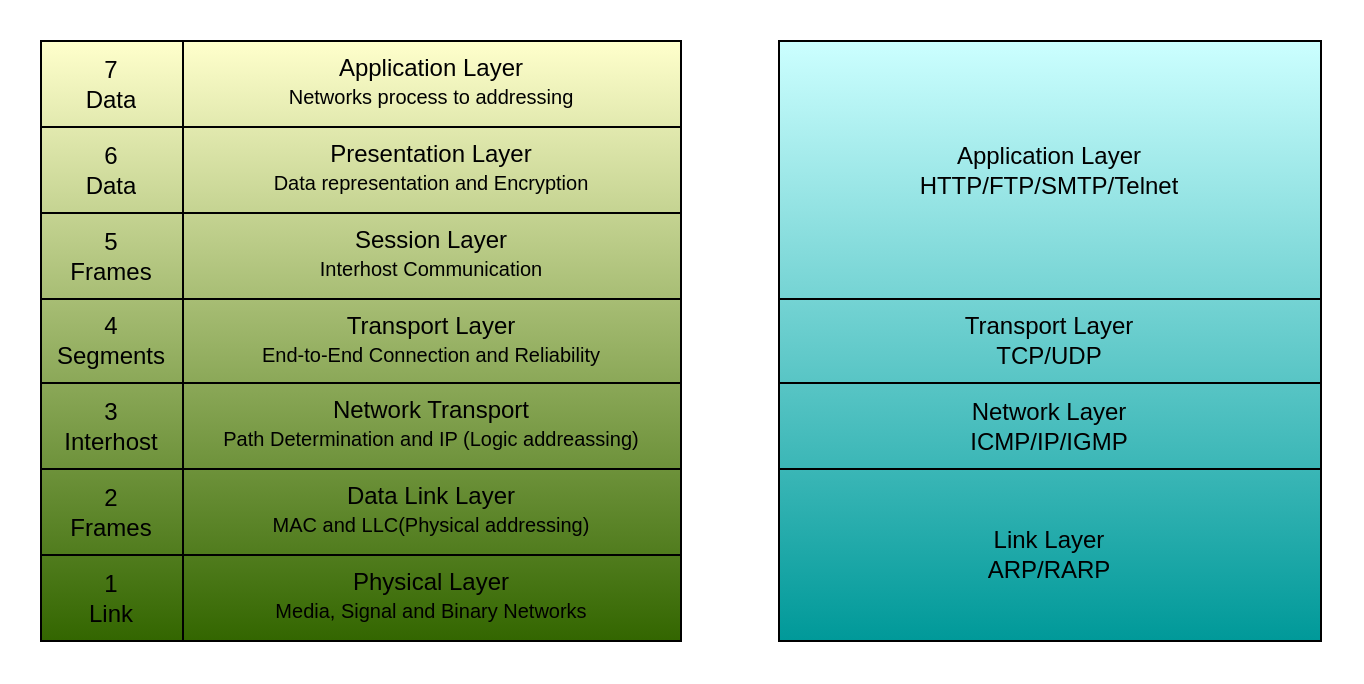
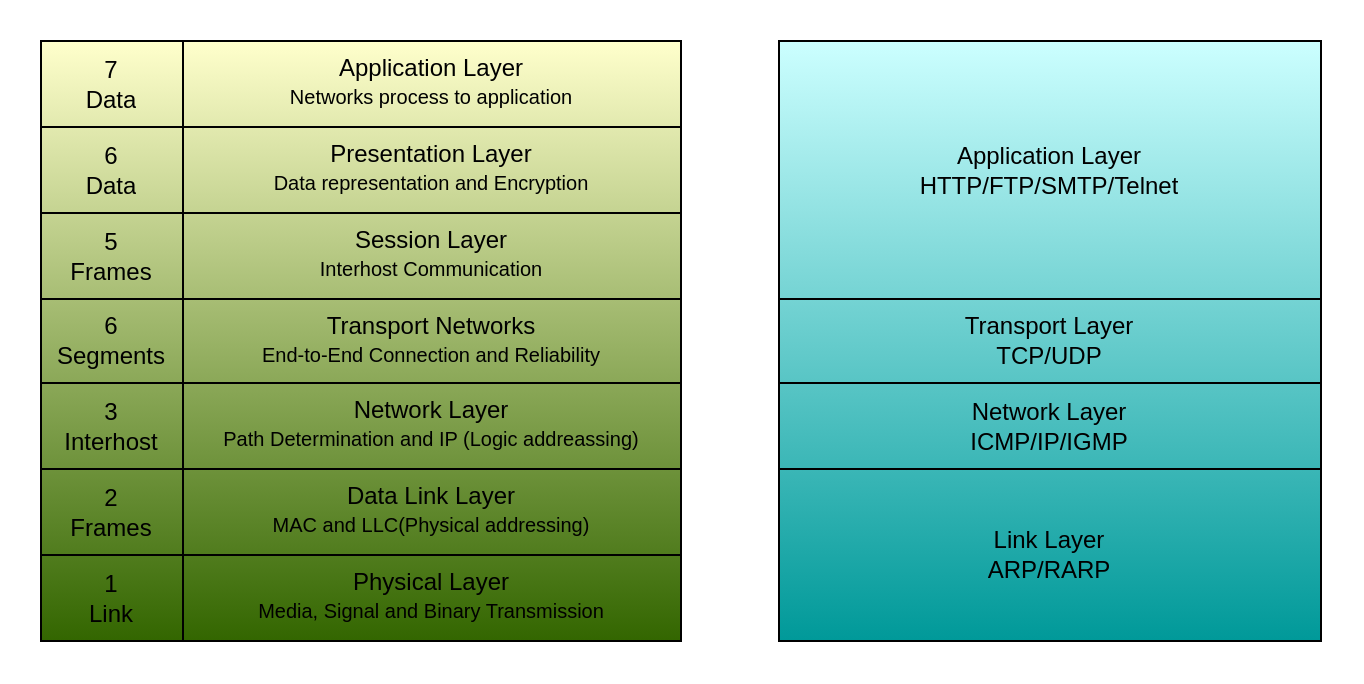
node "Application Layer Networks process to addressing": label "Application Layer Networks process to addressing" -> "Application Layer Networks process to application"
node "4 Segments": label "4 Segments" -> "6 Segments"
node "Transport Layer End-to-End Connection and Reliability": label "Transport Layer End-to-End Connection and Reliability" -> "Transport Networks End-to-End Connection and Reliability"
node "Network Transport Path Determination and IP (Logic addreassing)": label "Network Transport Path Determination and IP (Logic addreassing)" -> "Network Layer Path Determination and IP (Logic addreassing)"
node "Physical Layer Media, Signal and Binary Networks": label "Physical Layer Media, Signal and Binary Networks" -> "Physical Layer Media, Signal and Binary Transmission"
